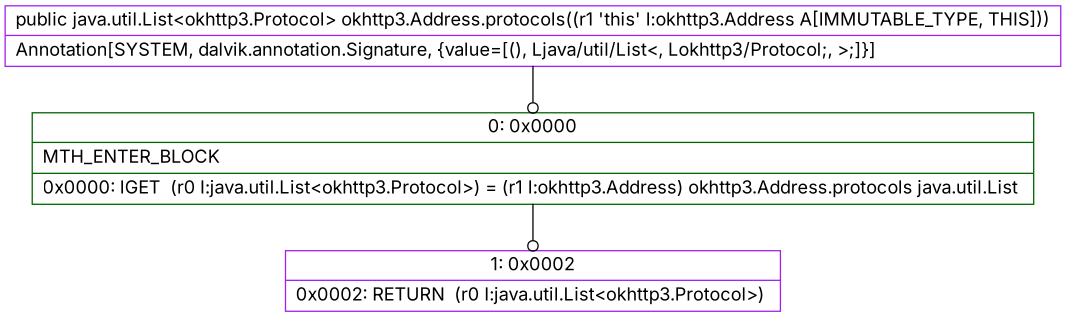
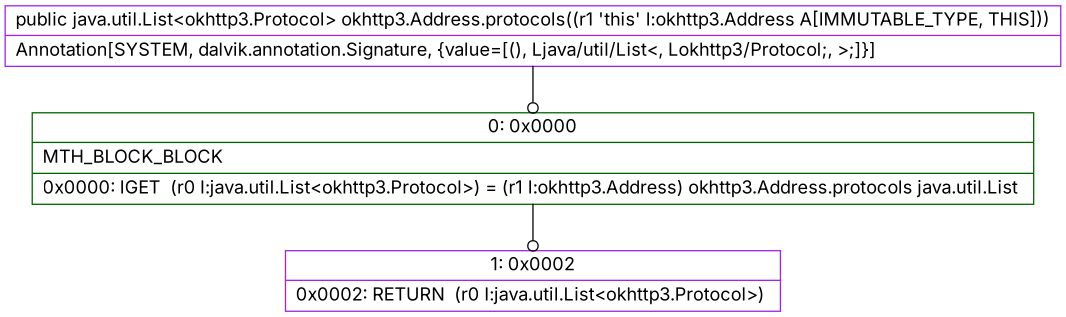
node "0: 0x0000": text "MTH_ENTER_BLOCK" -> "MTH_BLOCK_BLOCK"
